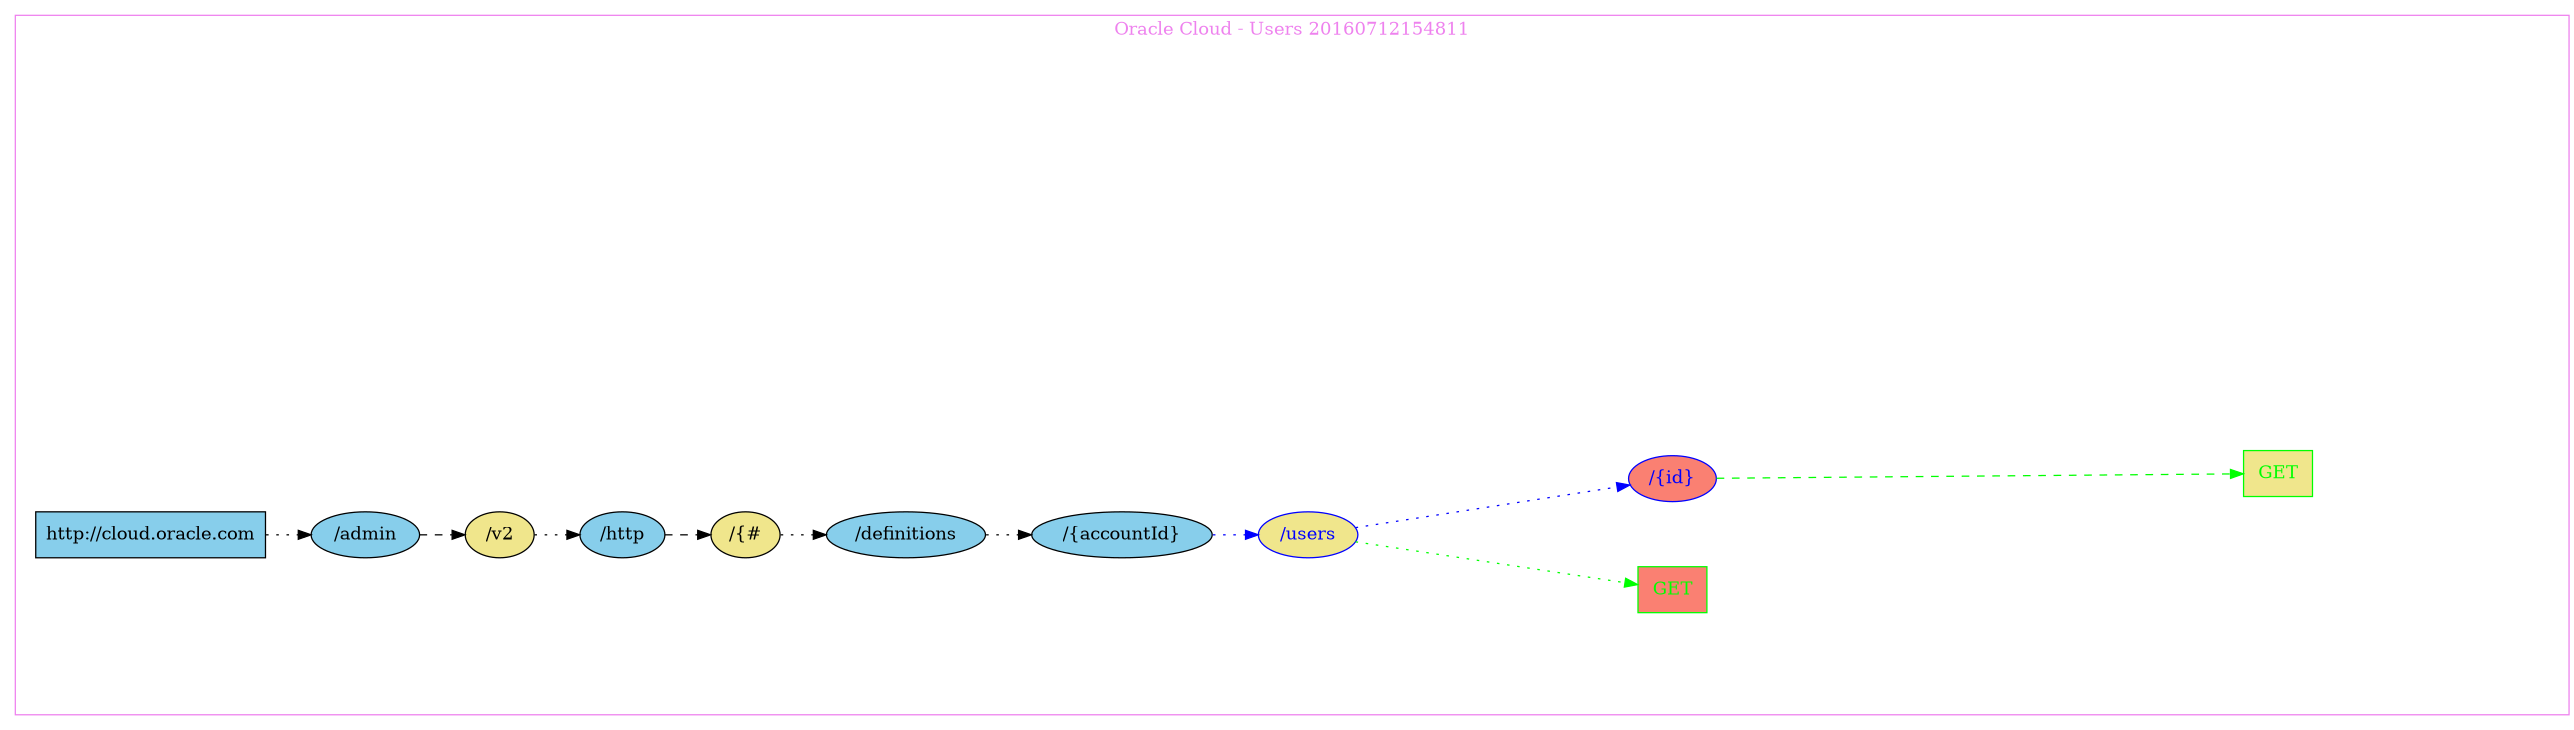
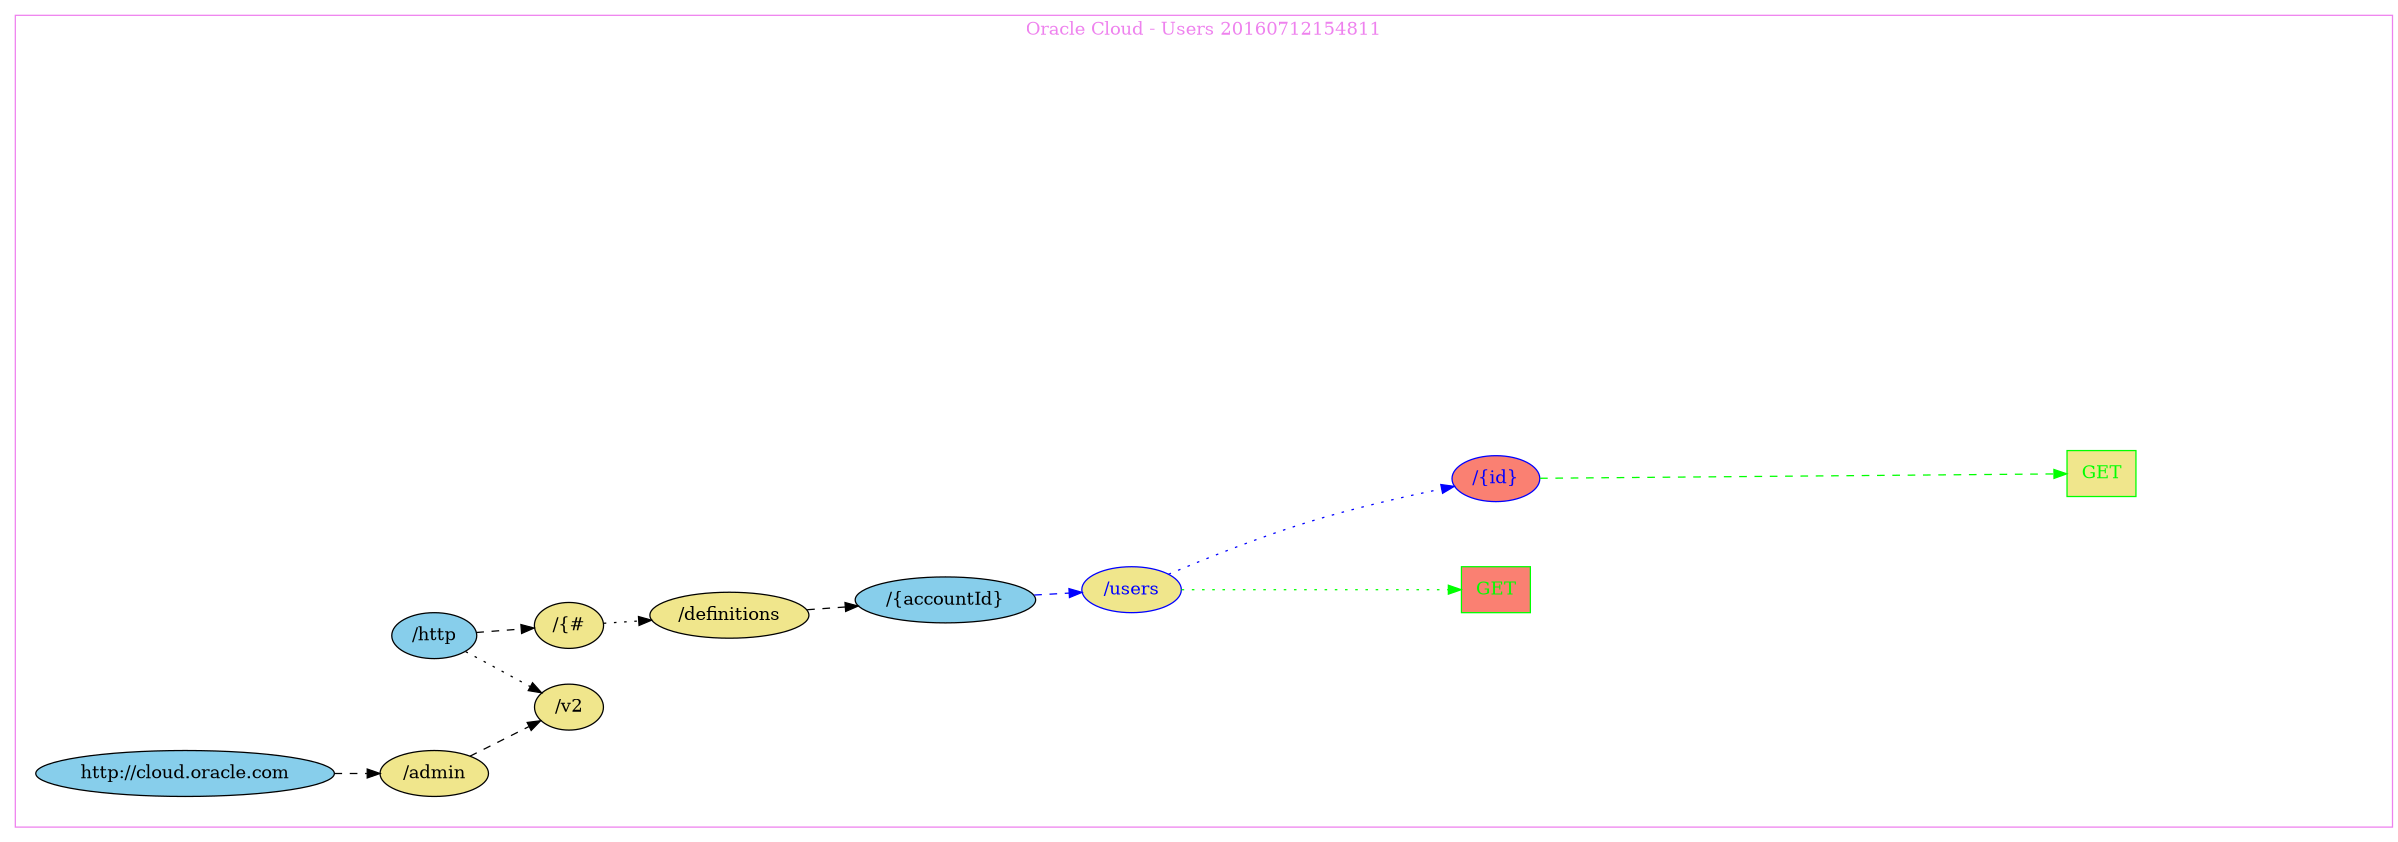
node "http://cloud.oracle.com": shape box -> ellipse
edge "http://cloud.oracle.com" -> "/admin": style dotted -> dashed
node "/admin": fillcolor skyblue -> khaki
edge "/v2" -> "/http": reversed
node "/definitions": fillcolor skyblue -> khaki
edge "/definitions" -> "/{accountId}": style dotted -> dashed
edge "/{accountId}" -> "/users": style dotted -> dashed
